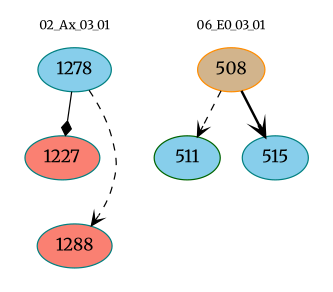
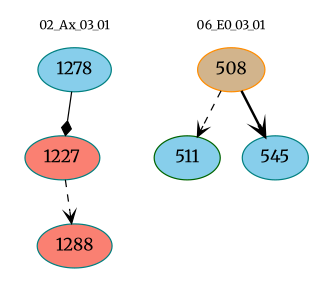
edge "1278" -> "1288": now "1227" -> "1288"
node "515": label "515" -> "545"
